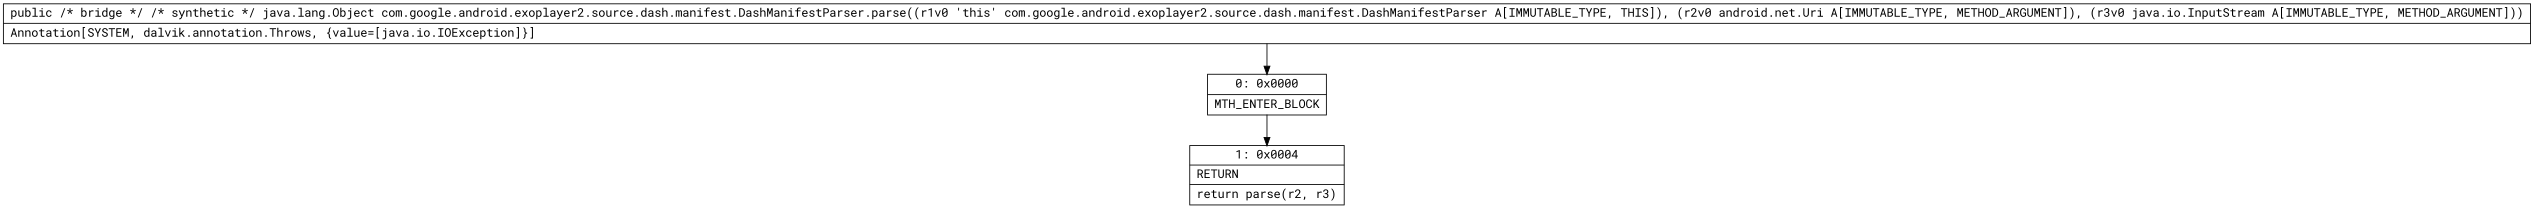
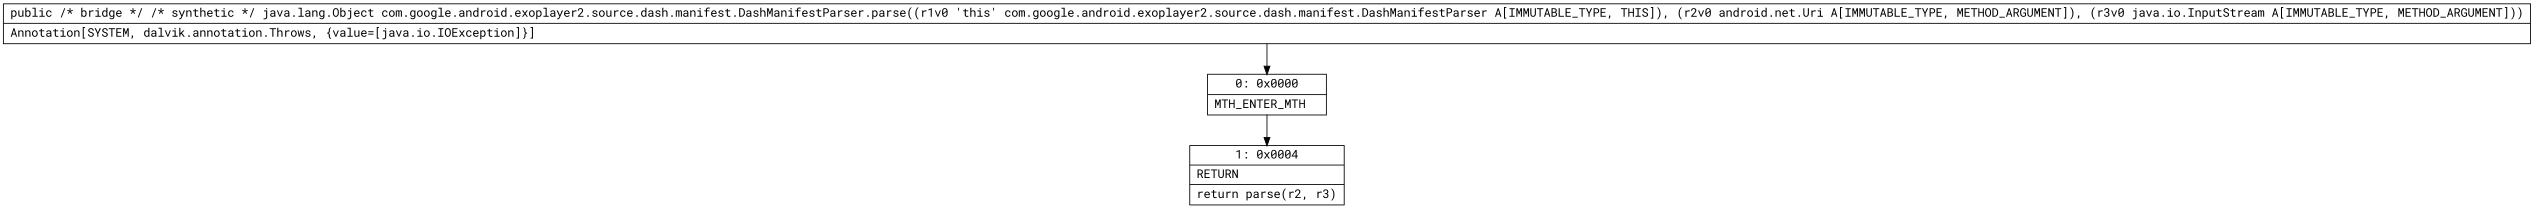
node "0: 0x0000": text "MTH_ENTER_BLOCK" -> "MTH_ENTER_MTH"
